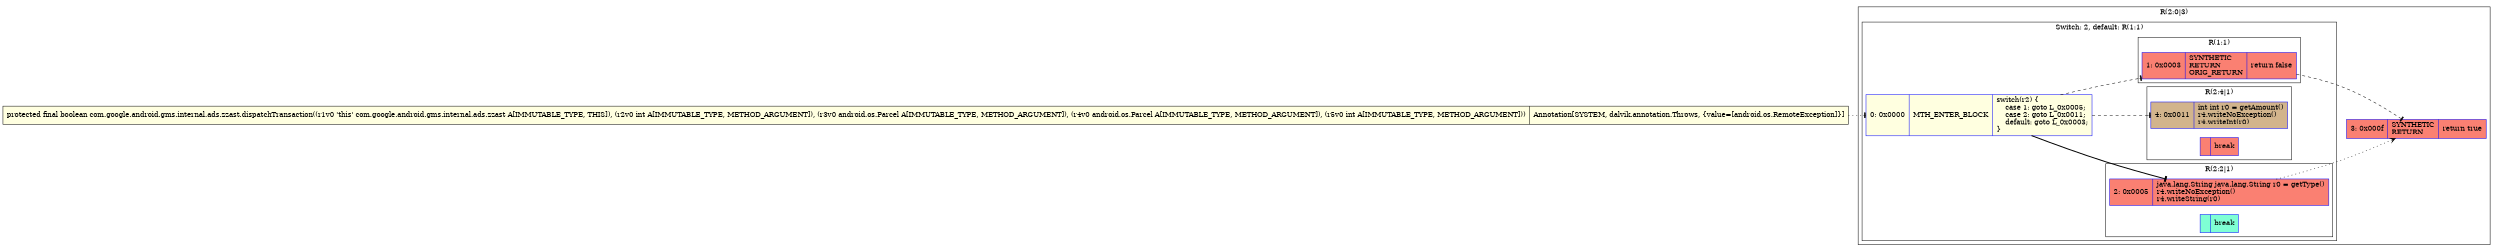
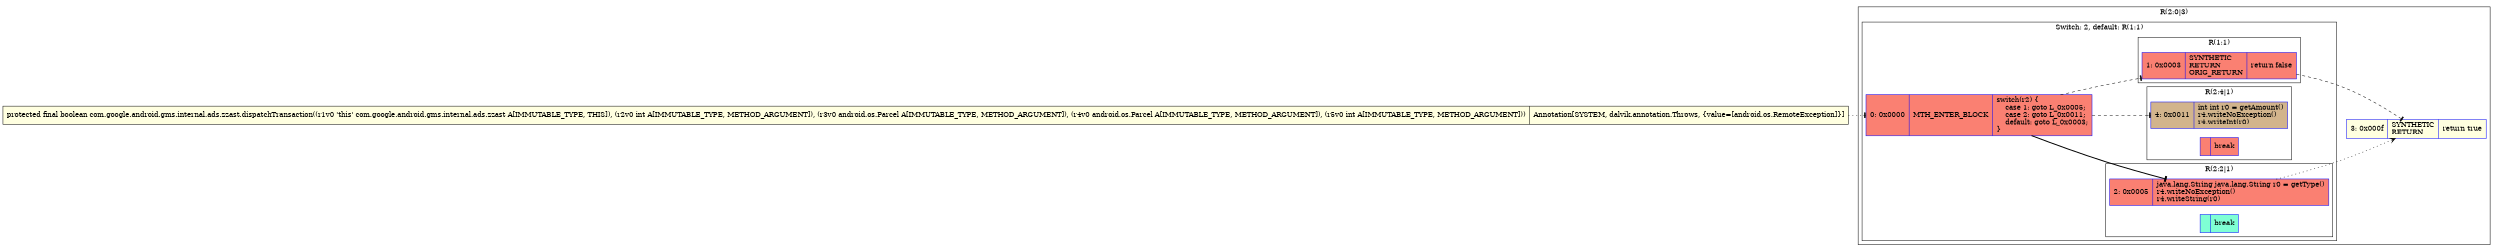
node "0: 0x0000": fillcolor lightyellow -> salmon
node "3: 0x000f": fillcolor salmon -> lightyellow
